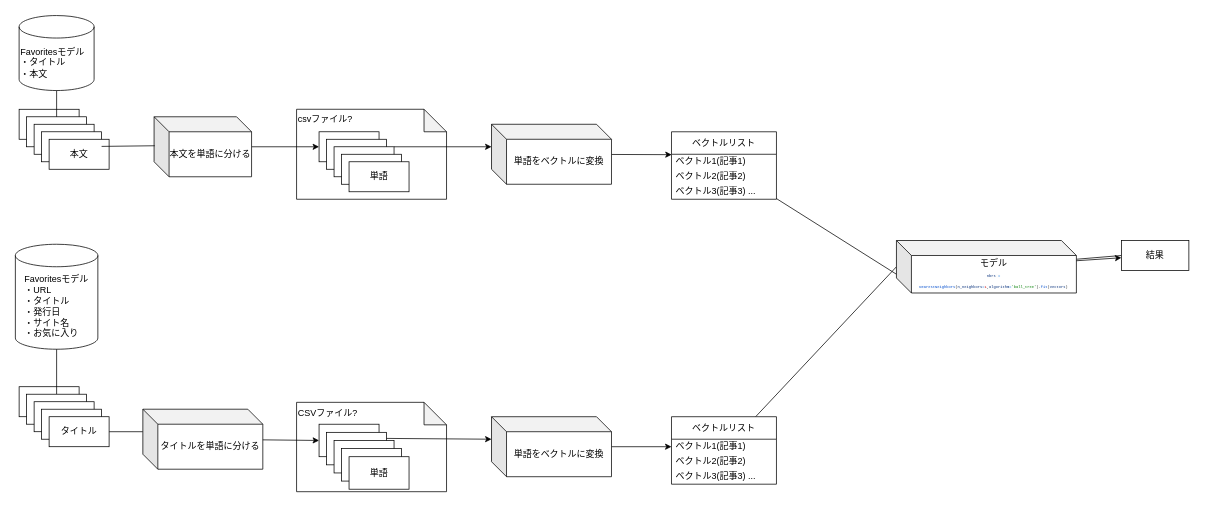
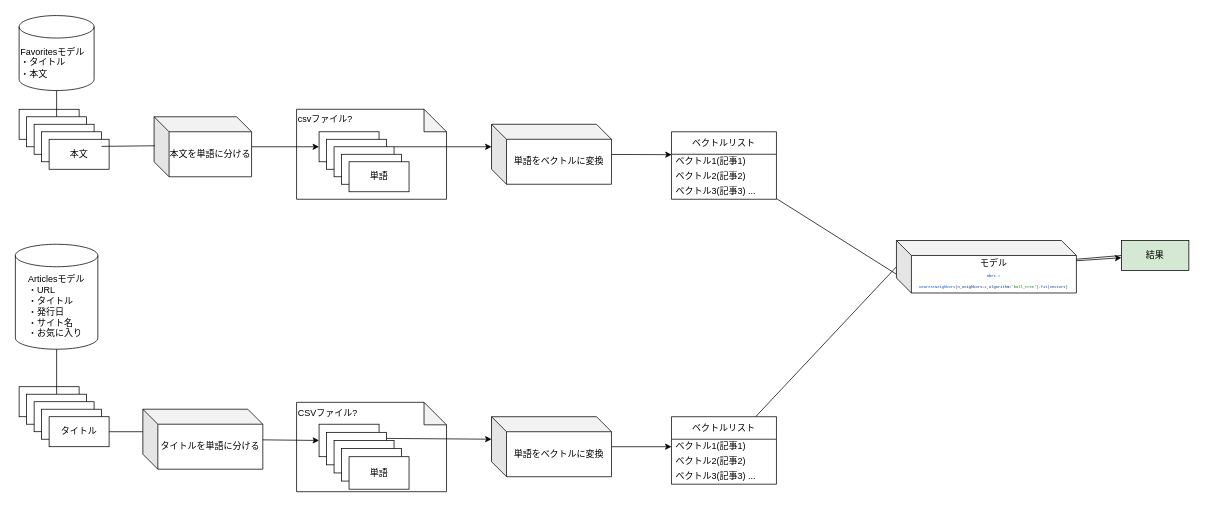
node "結果": fillcolor #ffffff -> #d5e8d4
node "Favoritesモデル ・URL ・タイトル ・発行日 ・サイト名 ・お気に入り": label "Favoritesモデル ・URL ・タイトル ・発行日 ・サイト名 ・お気に入り" -> "Articlesモデル ・URL ・タイトル ・発行日 ・サイト名 ・お気に入り"
